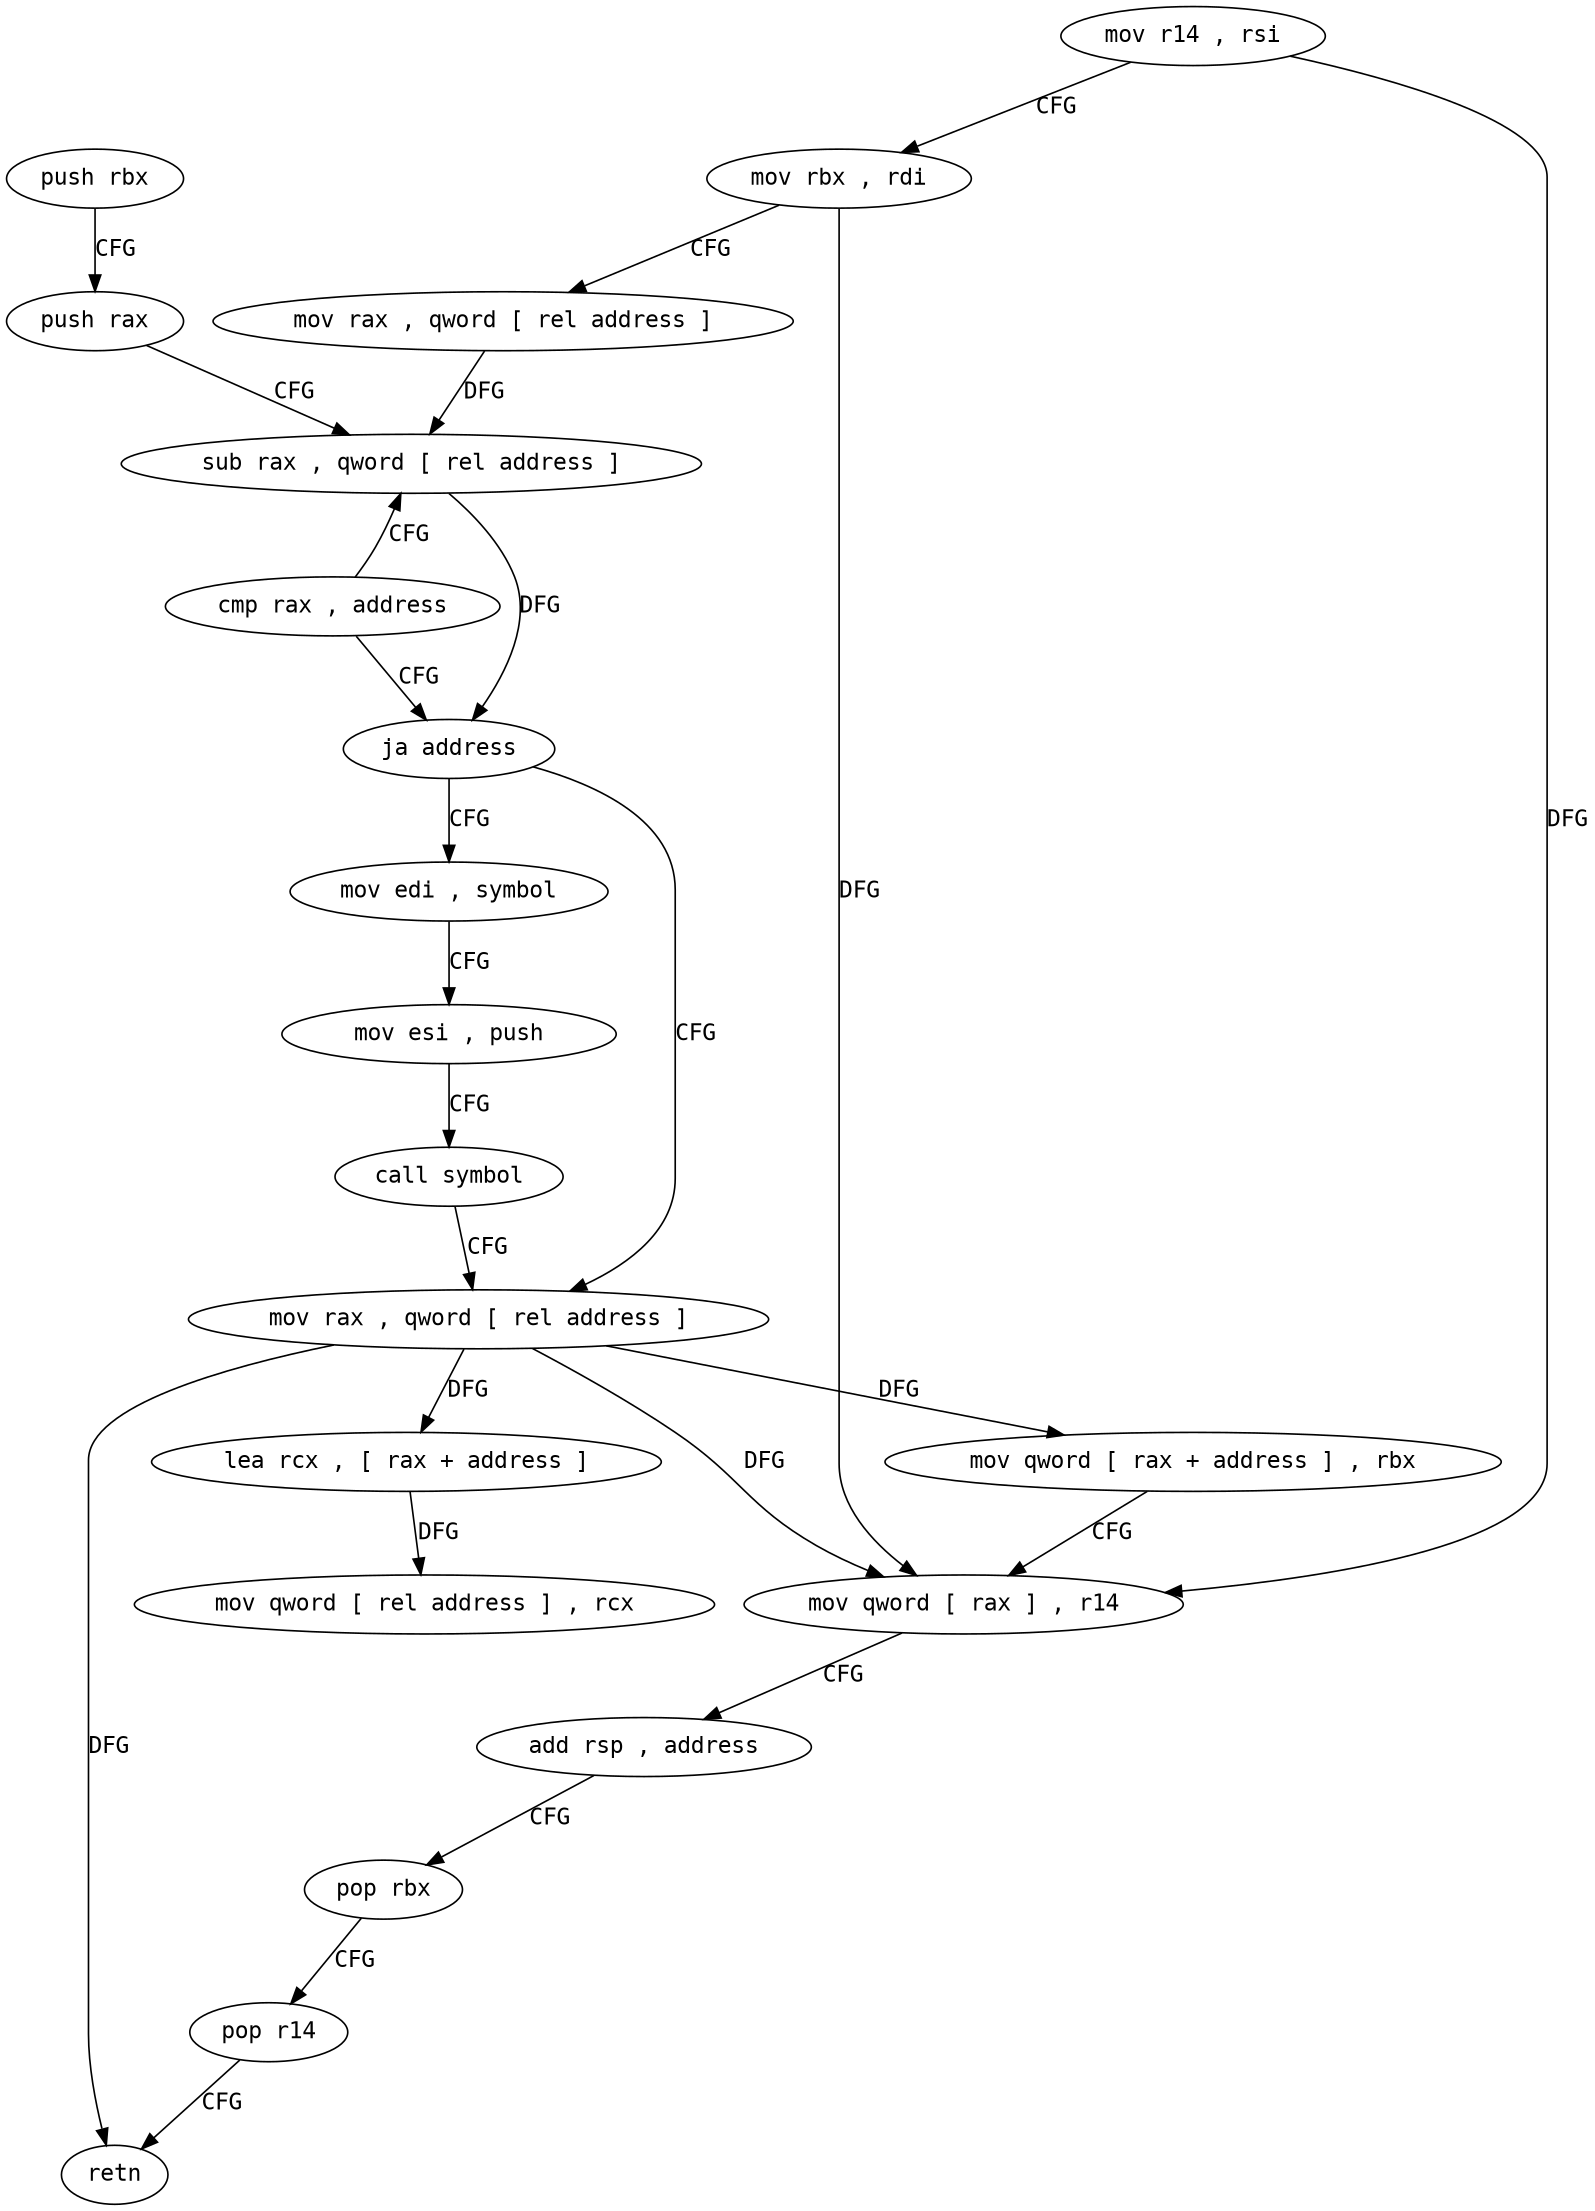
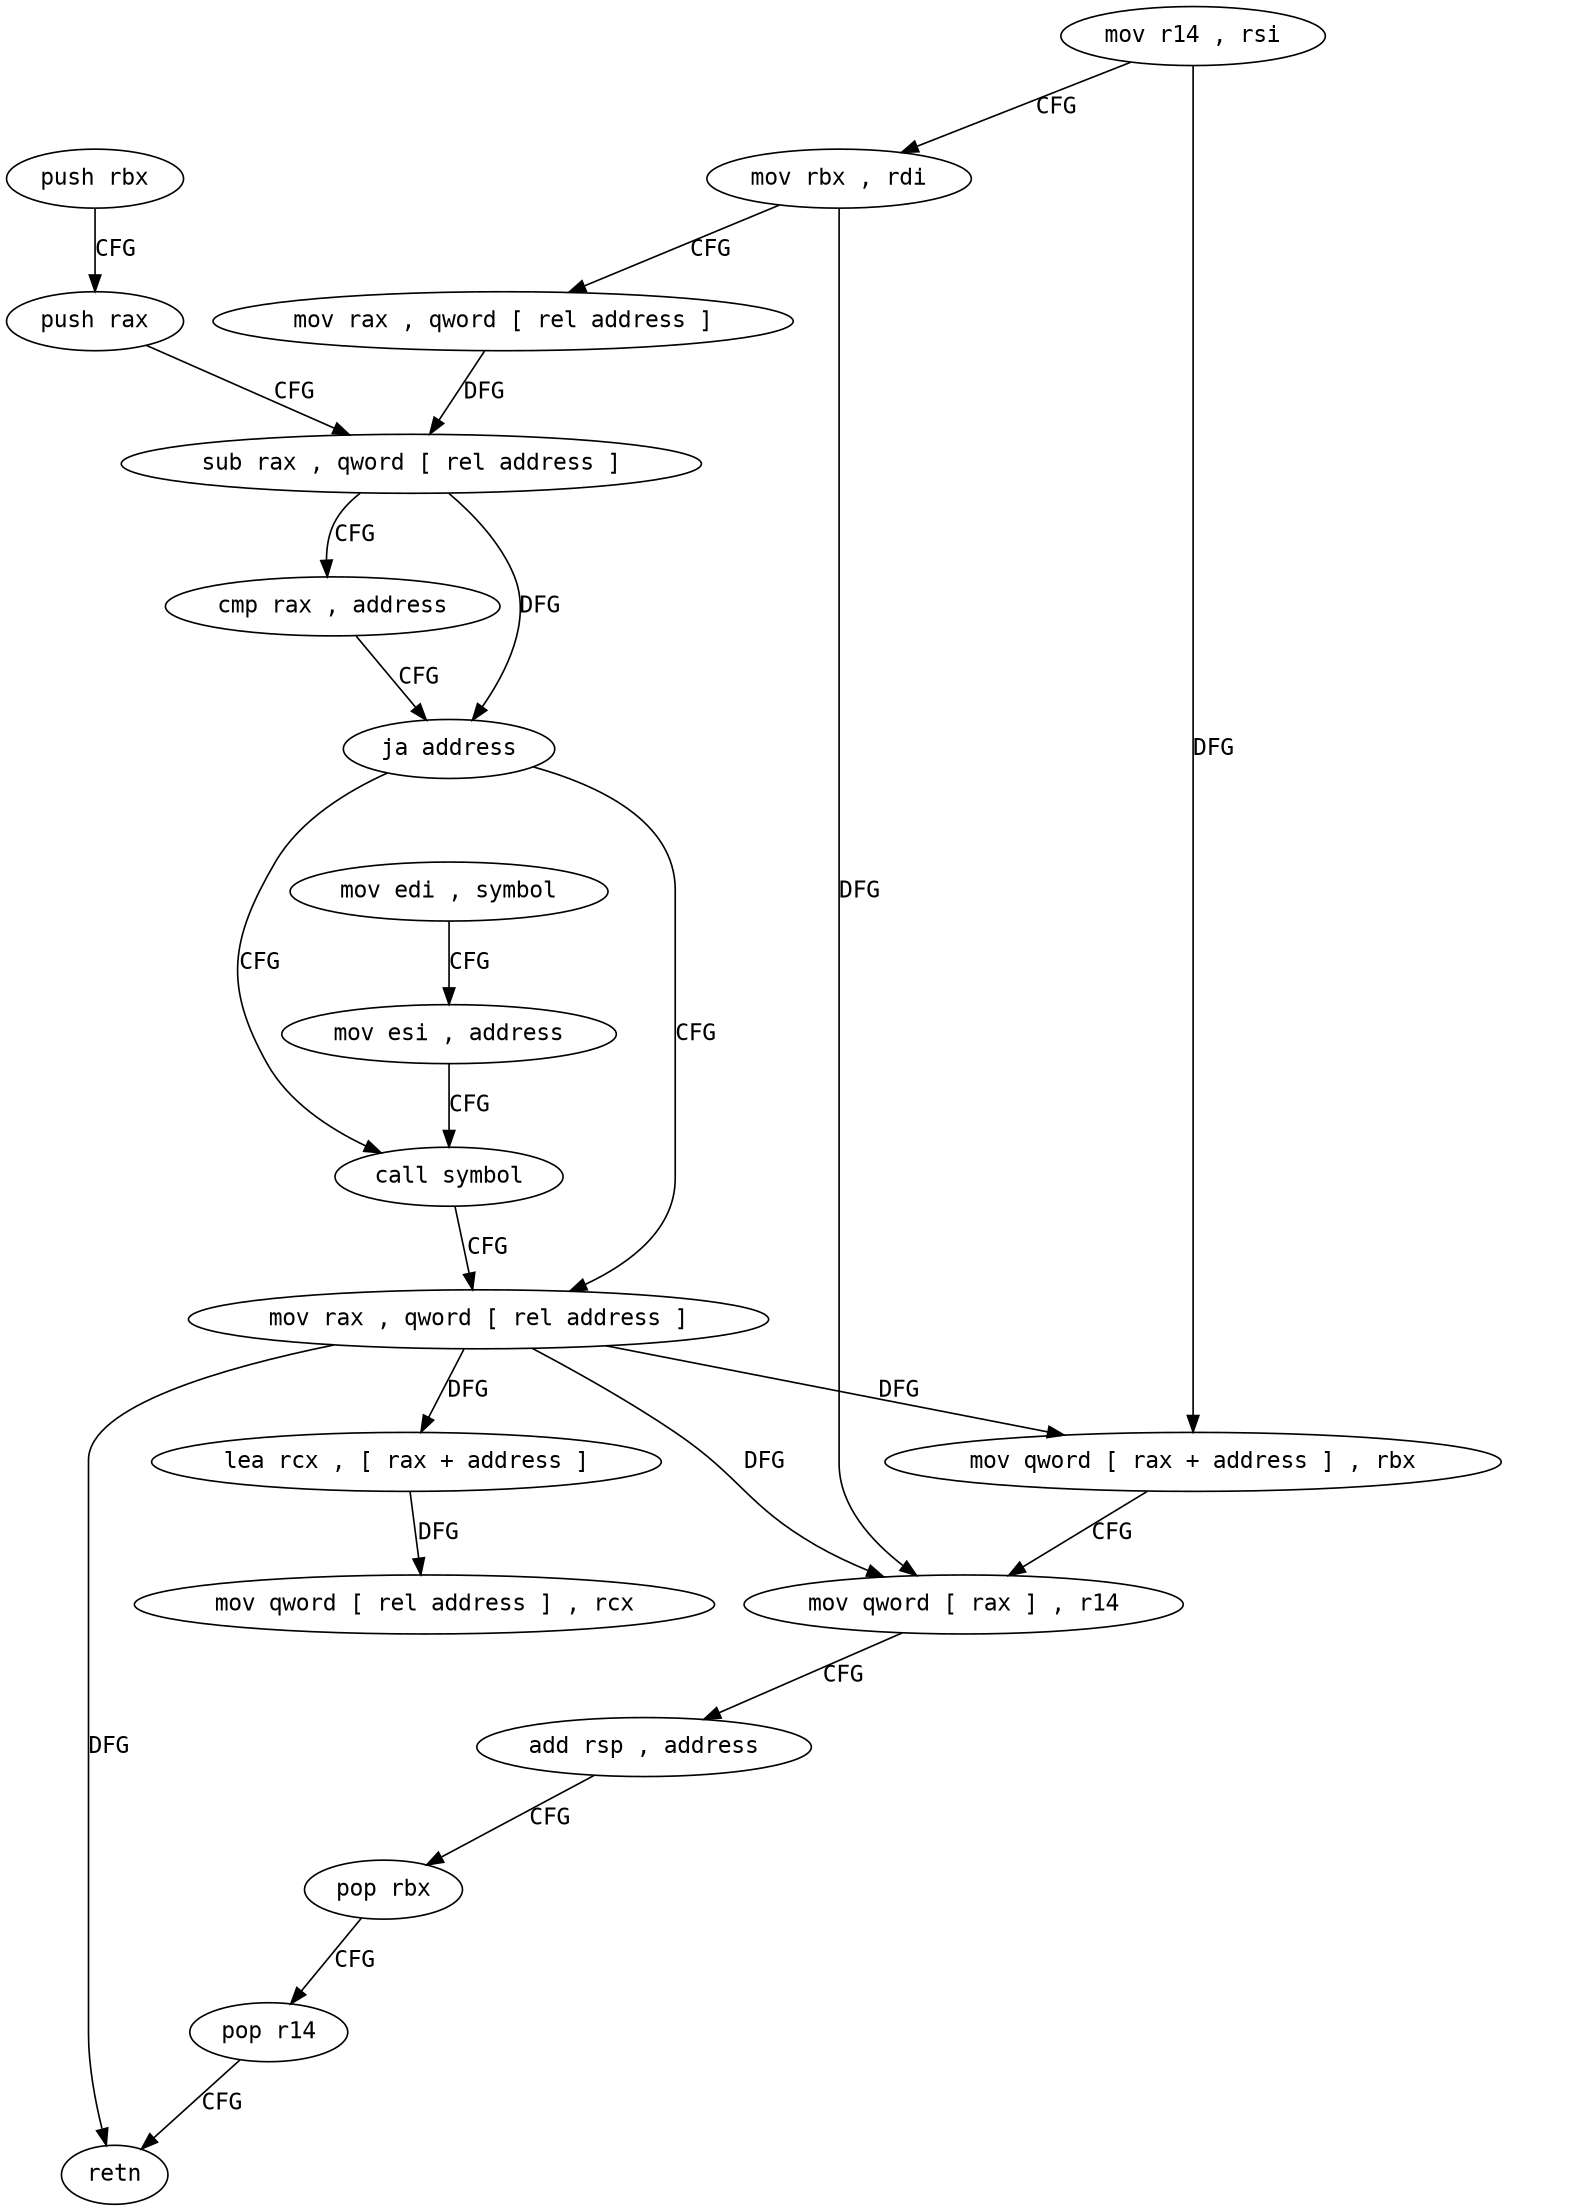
edge "cmp rax , address" -> "sub rax , qword [ rel address ]": reversed
edge "ja address" -> "mov edi , symbol": now "ja address" -> "call symbol"
edge "mov r14 , rsi" -> "mov qword [ rax ] , r14": now "mov r14 , rsi" -> "mov qword [ rax + address ] , rbx"
node "mov esi , push": label "mov esi , push" -> "mov esi , address"
